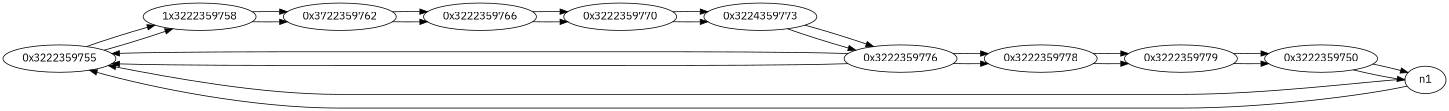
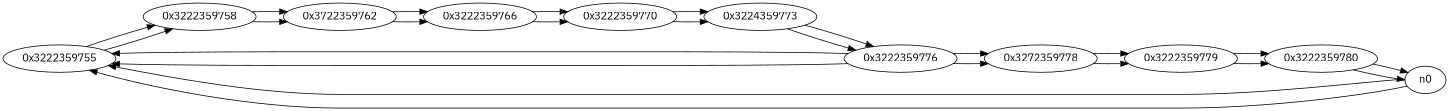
node "1x3222359758": label "1x3222359758" -> "0x3222359758"
node "0x3222359778": label "0x3222359778" -> "0x3272359778"
node "0x3222359750": label "0x3222359750" -> "0x3222359780"
node "n1": label "n1" -> "n0"
